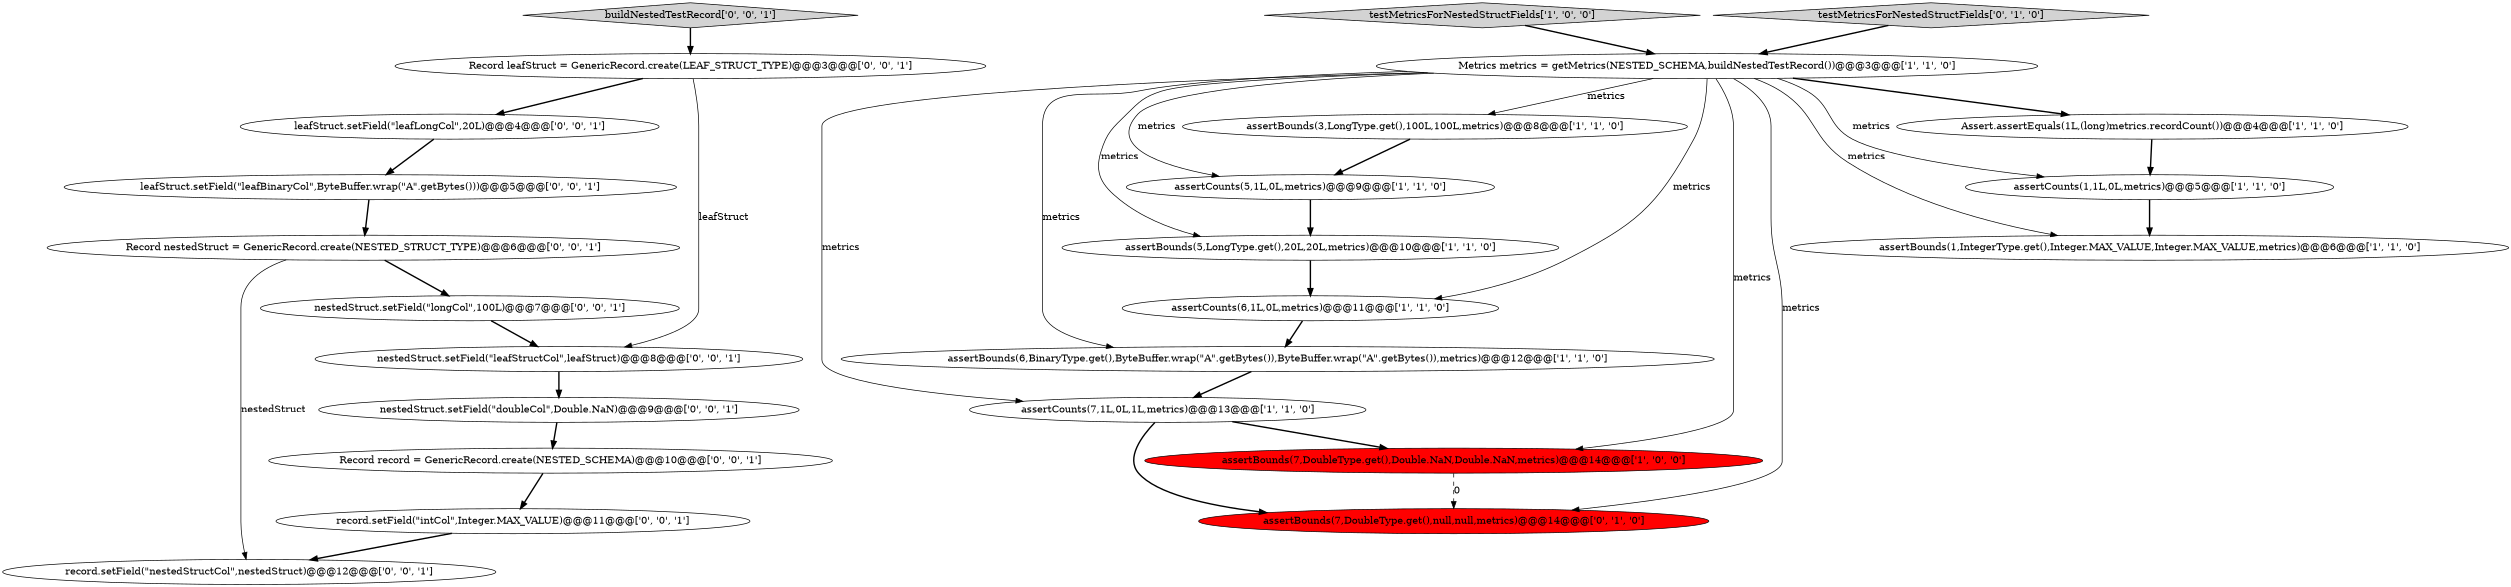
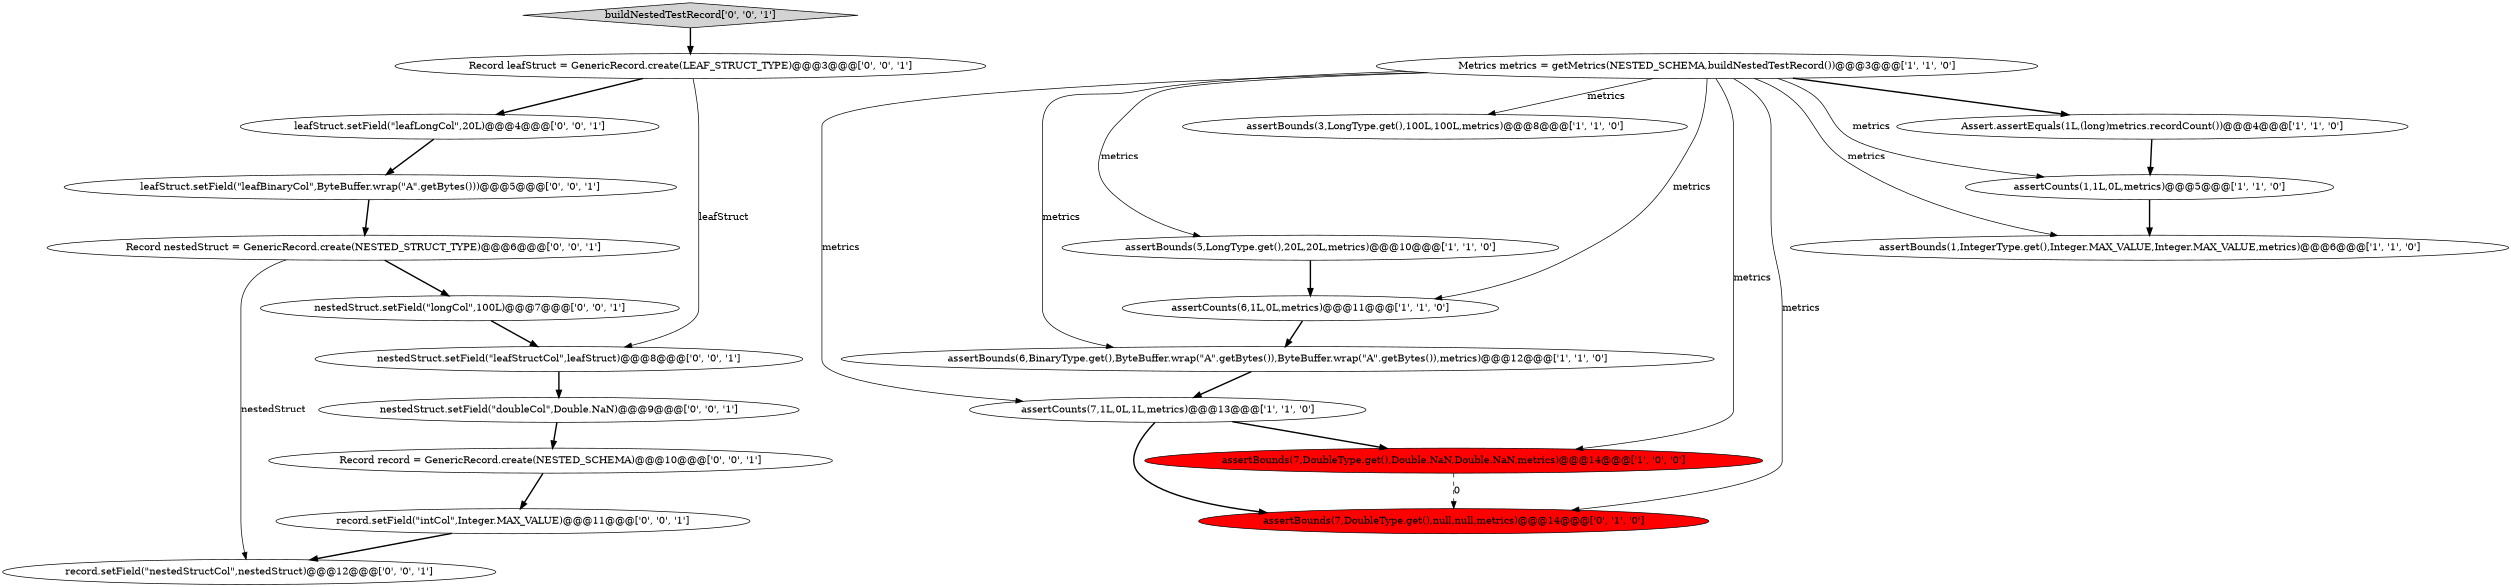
node "testMetricsForNestedStructFields['1', '0', '0']": removed
node "testMetricsForNestedStructFields['0', '1', '0']": removed
node "assertCounts(5,1L,0L,metrics)@@@9@@@['1', '1', '0']": removed
